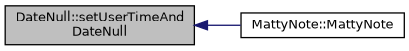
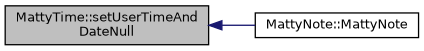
node "DateNull::setUserTimeAnd DateNull": label "DateNull::setUserTimeAnd DateNull" -> "MattyTime::setUserTimeAnd DateNull"
